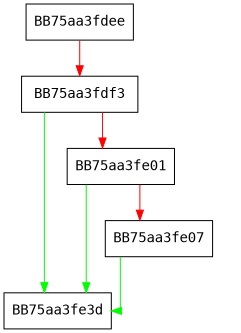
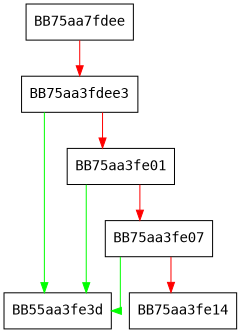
node "BB75aa3fdee": label "BB75aa3fdee" -> "BB75aa7fdee"
node "BB75aa3fdf3": label "BB75aa3fdf3" -> "BB75aa3fdee3"
node "BB75aa3fe3d": label "BB75aa3fe3d" -> "BB55aa3fe3d"
node "BB75aa3fe14": added
